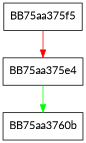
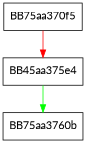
node "BB75aa375f5": label "BB75aa375f5" -> "BB75aa370f5"
node "BB75aa375e4": label "BB75aa375e4" -> "BB45aa375e4"
